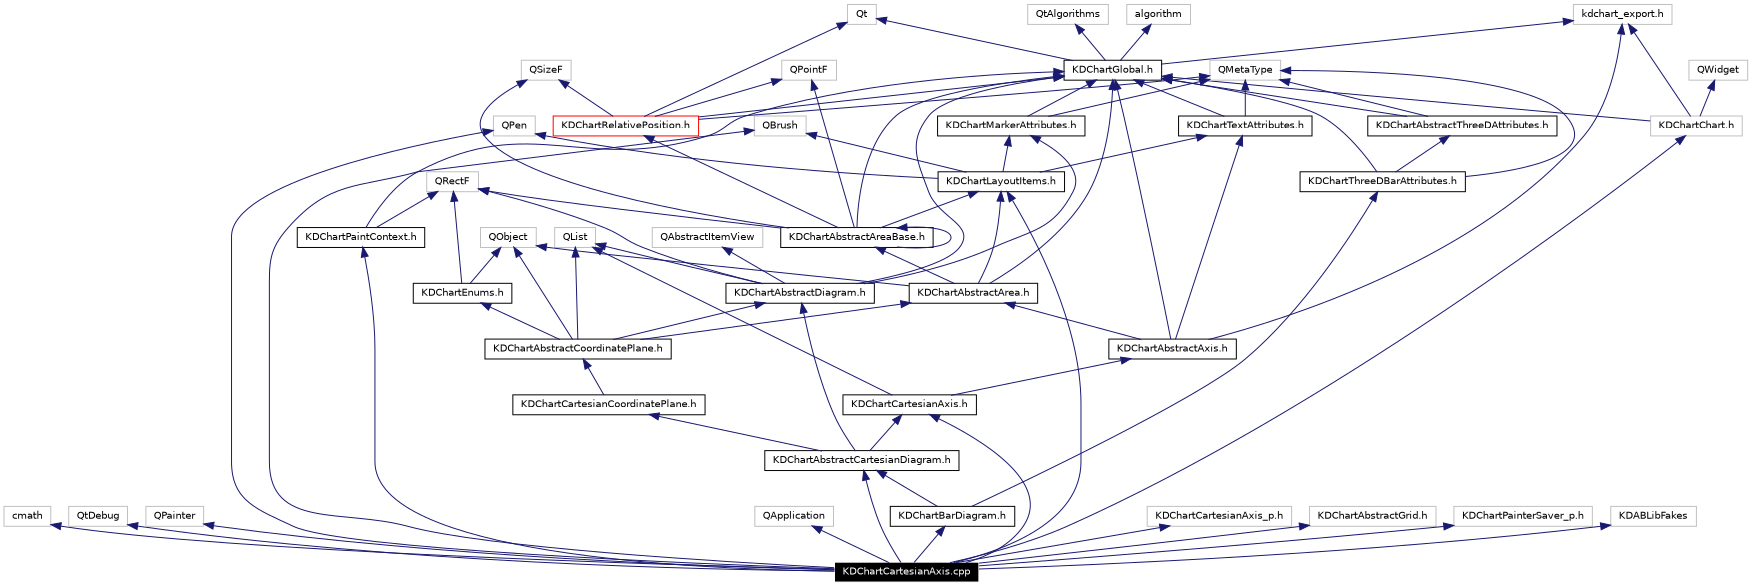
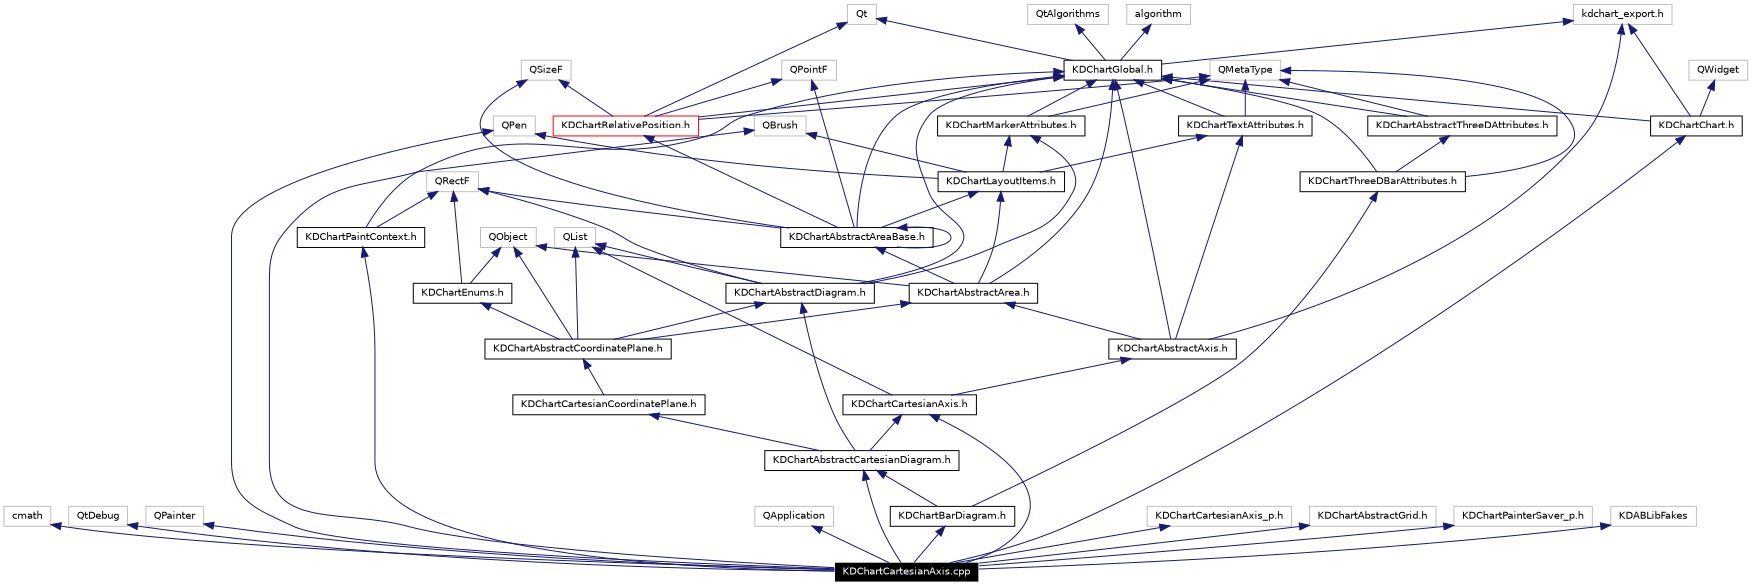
node "KDChartChart.h": color grey75 -> black
node "QAbstractItemView": removed
edge "KDChartCartesianAxis.cpp" -> "KDChartLayoutItems.h": removed
